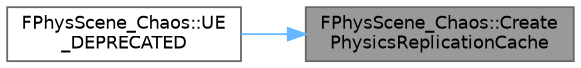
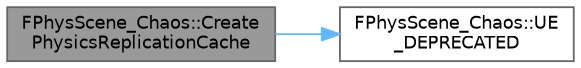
edge "FPhysScene_Chaos::UE _DEPRECATED" -> "FPhysScene_Chaos::Create PhysicsReplicationCache": reversed
